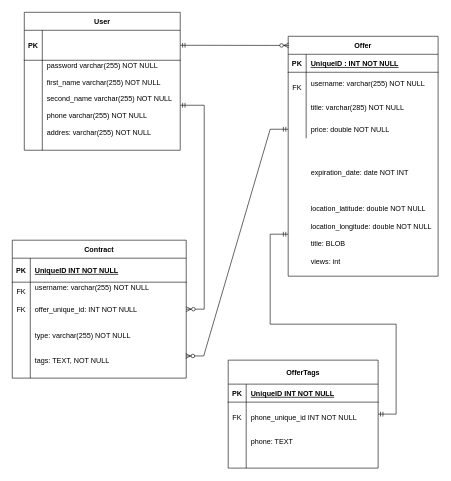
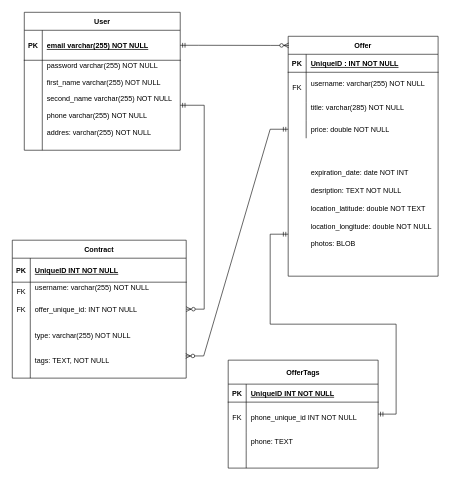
node "email varchar(255) NOT NULL": added
node "desription: TEXT NOT NULL": added
node "location_latitude: double NOT NULL": label "location_latitude: double NOT NULL" -> "location_latitude: double NOT TEXT"
node "title: BLOB": label "title: BLOB" -> "photos: BLOB"
node "views: int": removed
